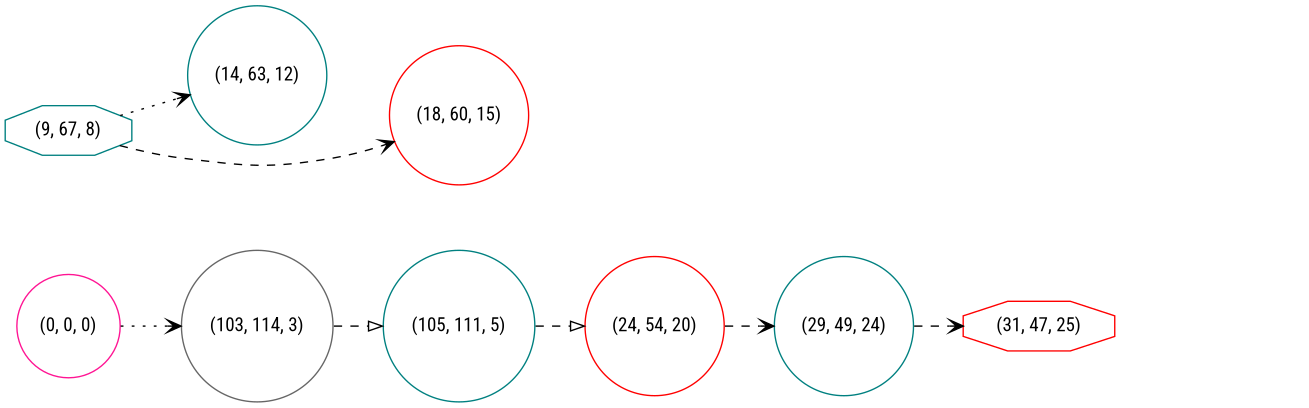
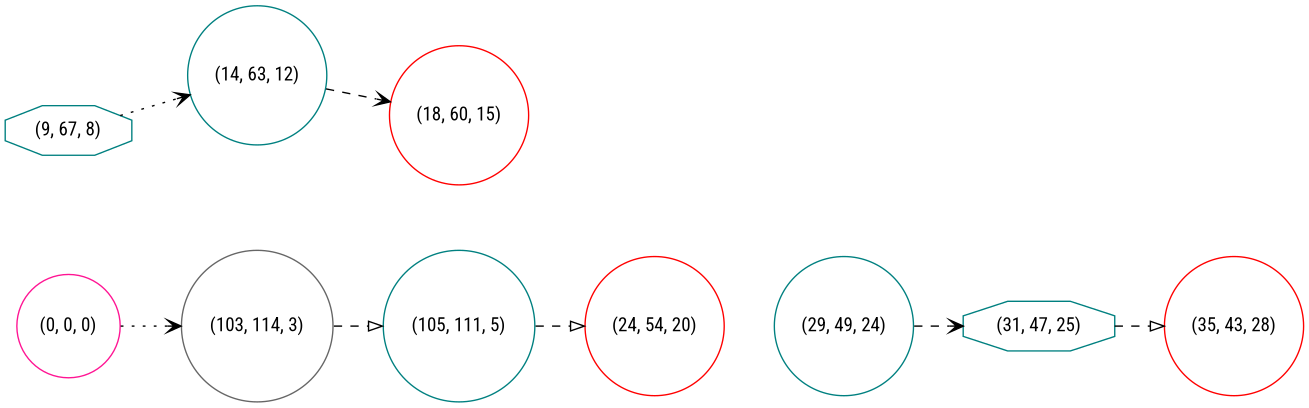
edge "(9, 67, 8)" -> "(18, 60, 15)": now "(14, 63, 12)" -> "(18, 60, 15)"
edge "(24, 54, 20)" -> "(29, 49, 24)": removed
node "(31, 47, 25)": color red -> teal
node "(35, 43, 28)": added
